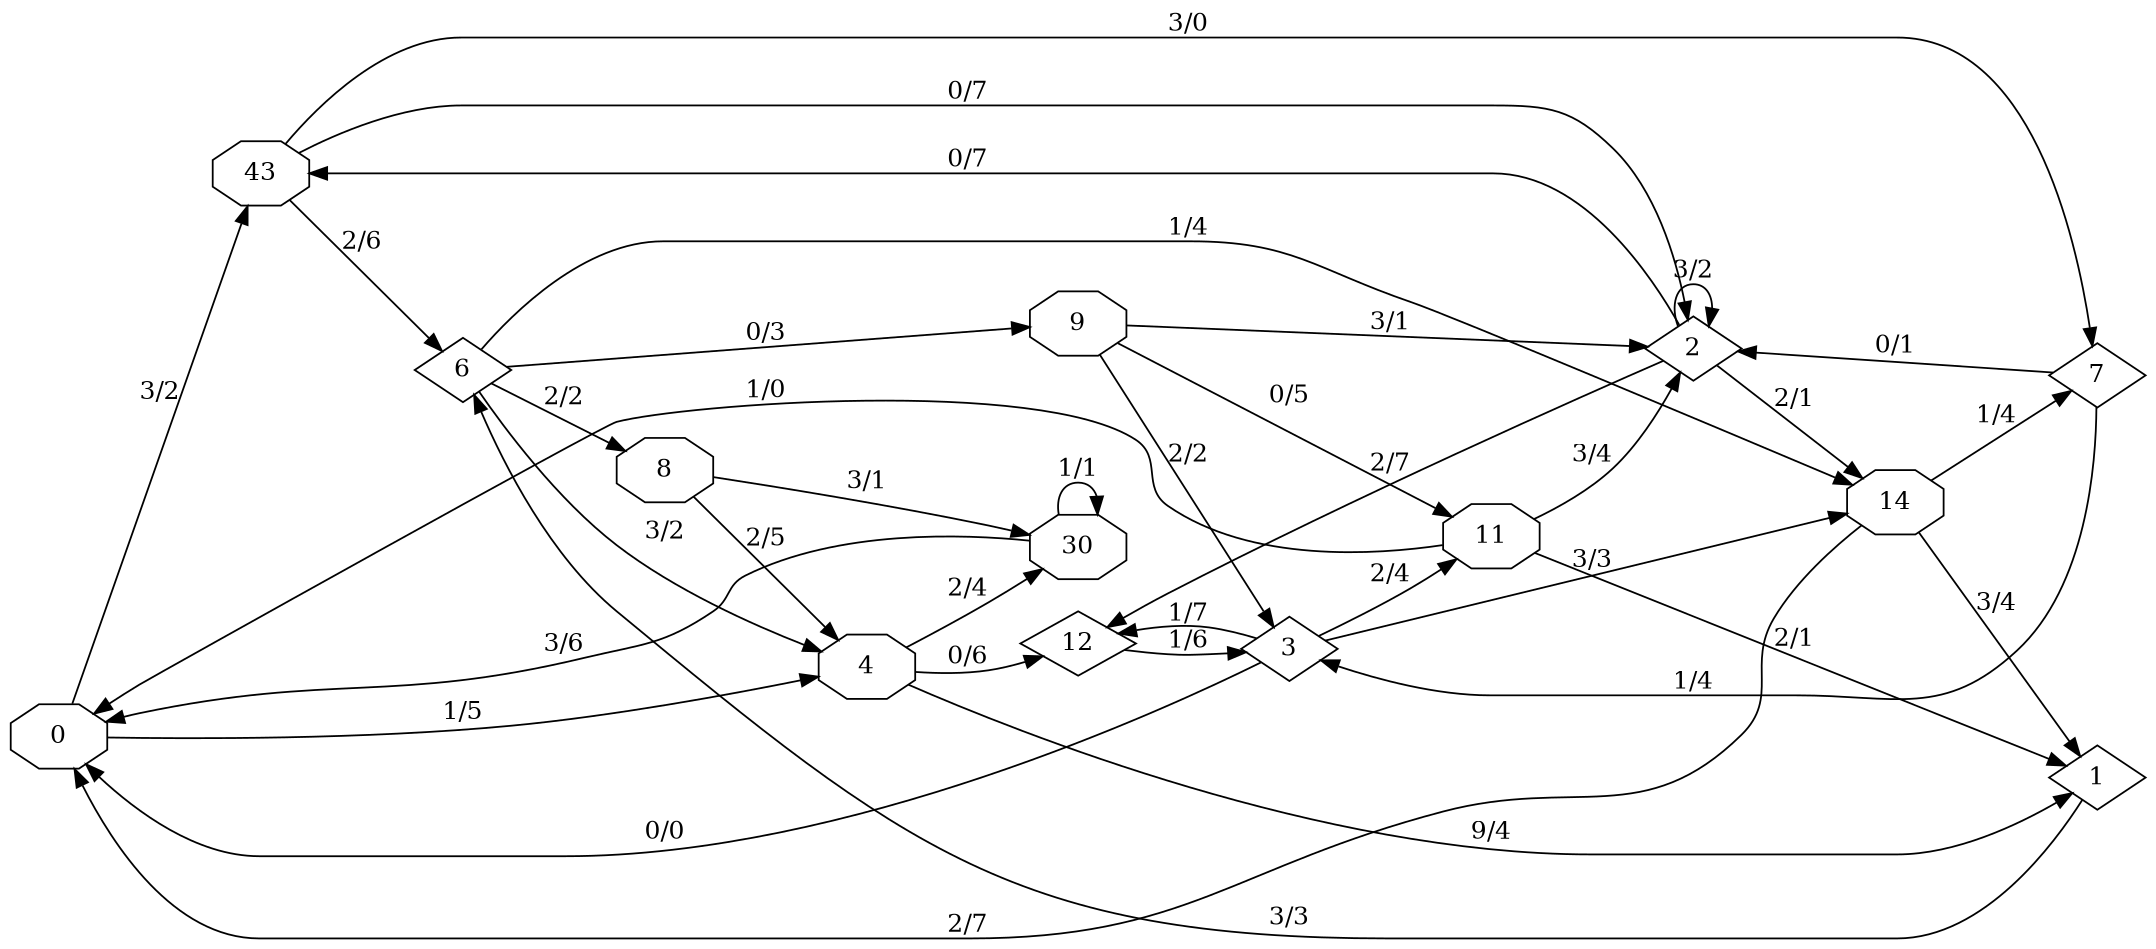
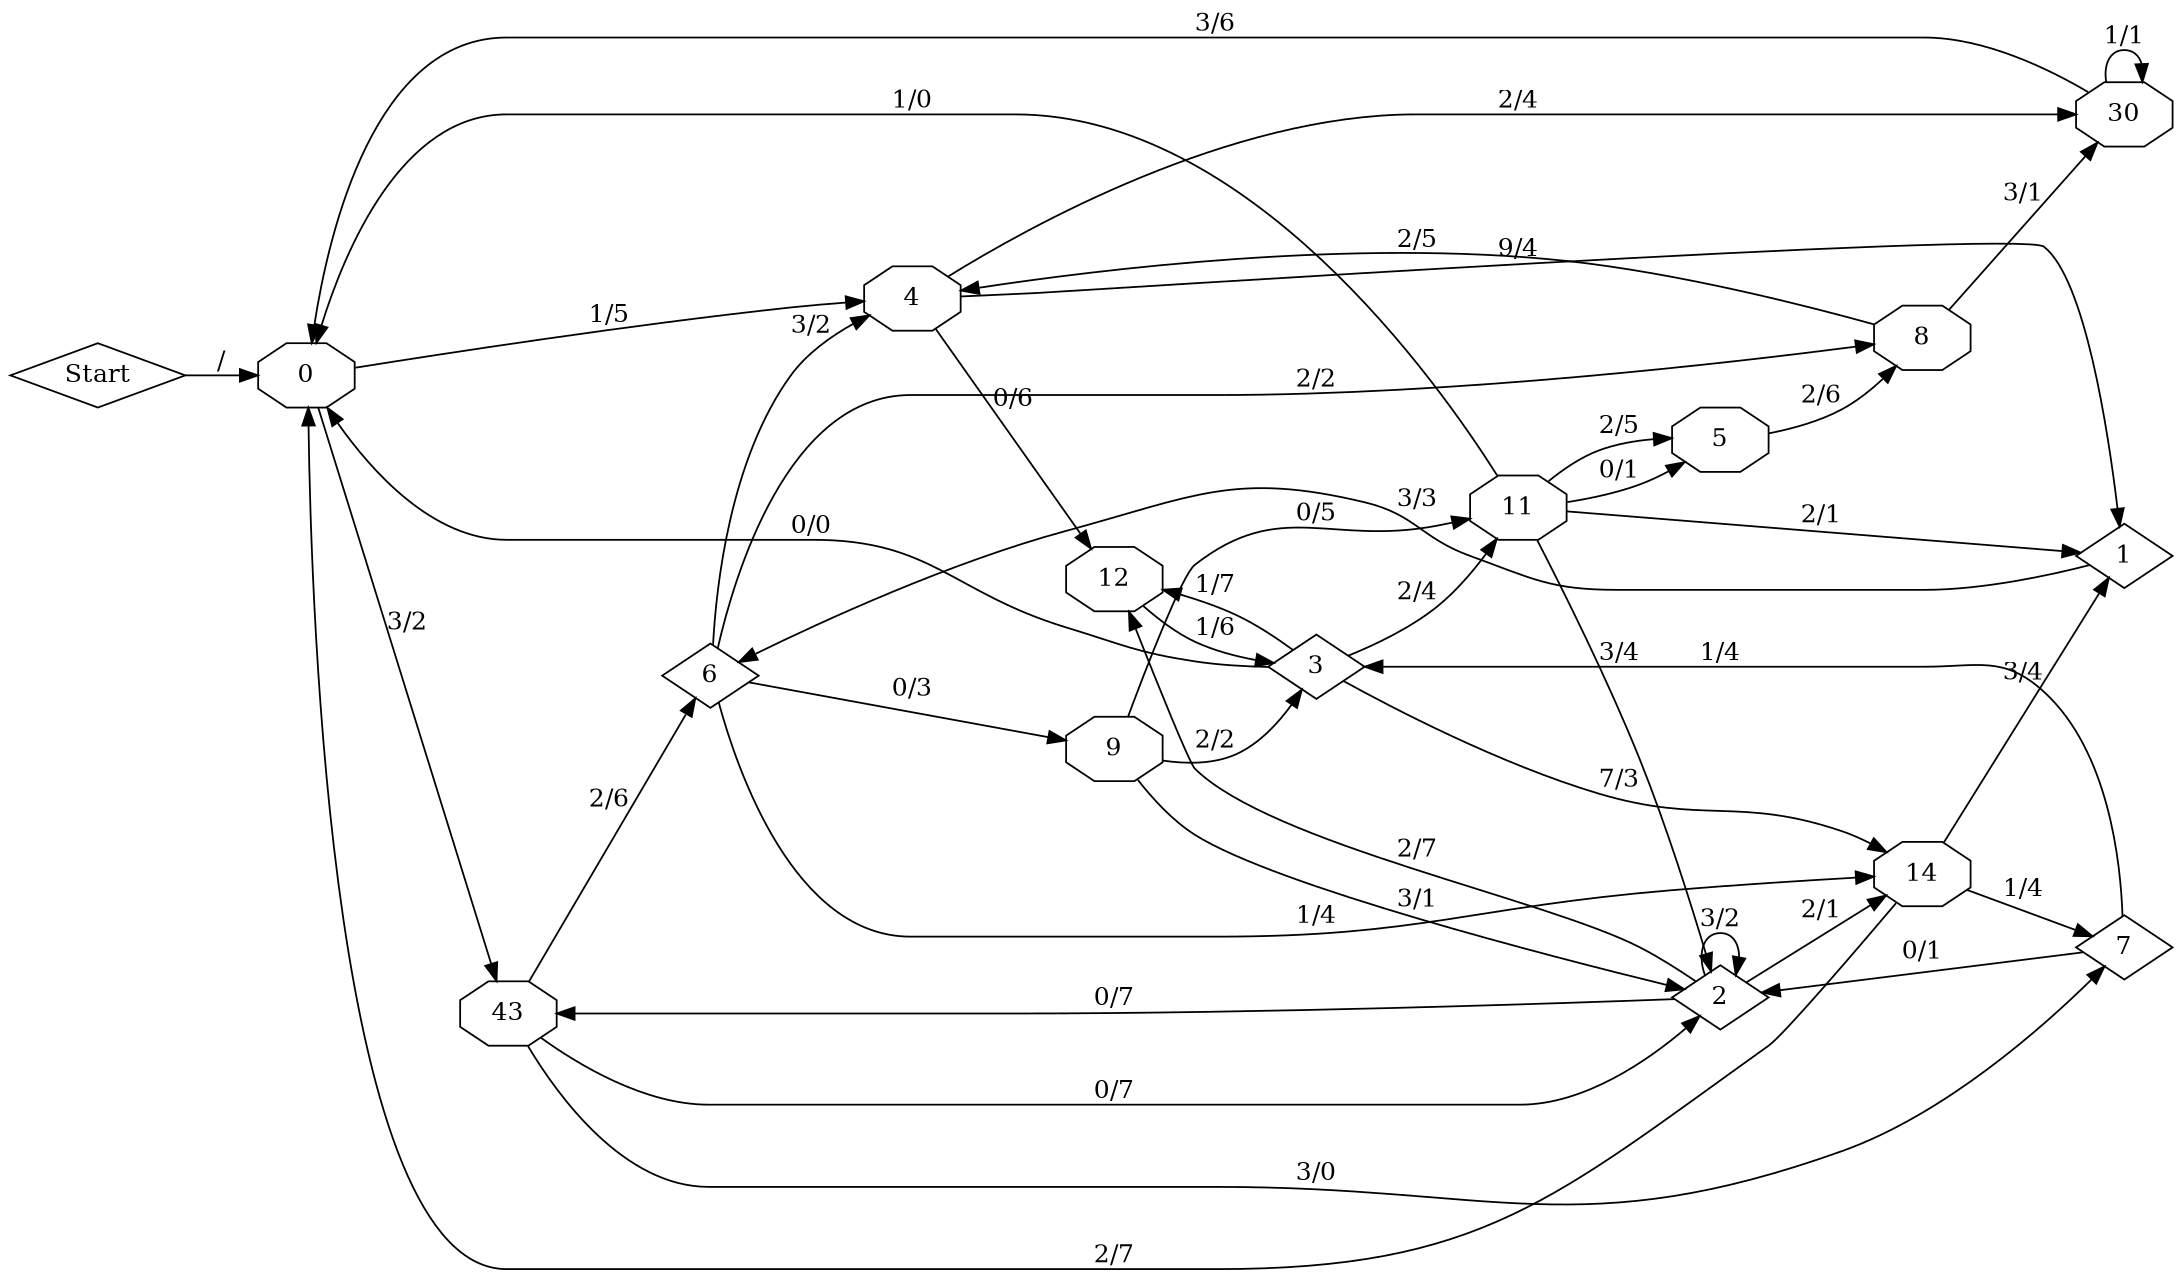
node "Start": added
node "5": added
edge "3" -> "14": label "3/3" -> "7/3"
node "12": shape diamond -> octagon
